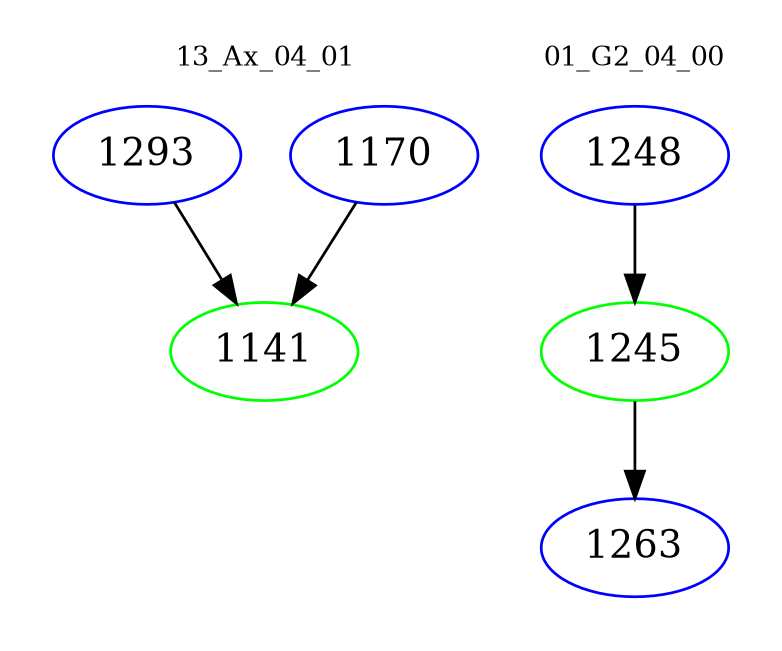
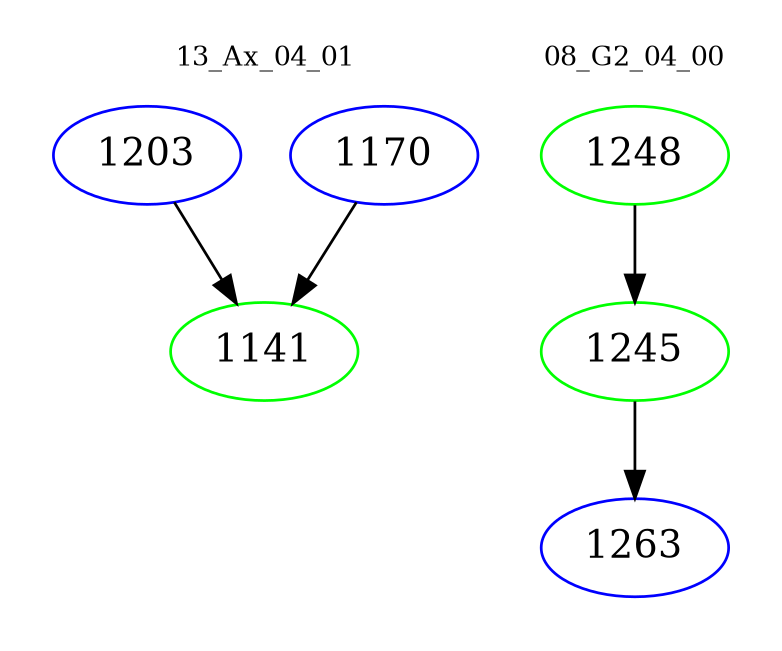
cluster "01_G2_04_00": label "01_G2_04_00" -> "08_G2_04_00"
node "1293": label "1293" -> "1203"
node "1248": color blue -> green
